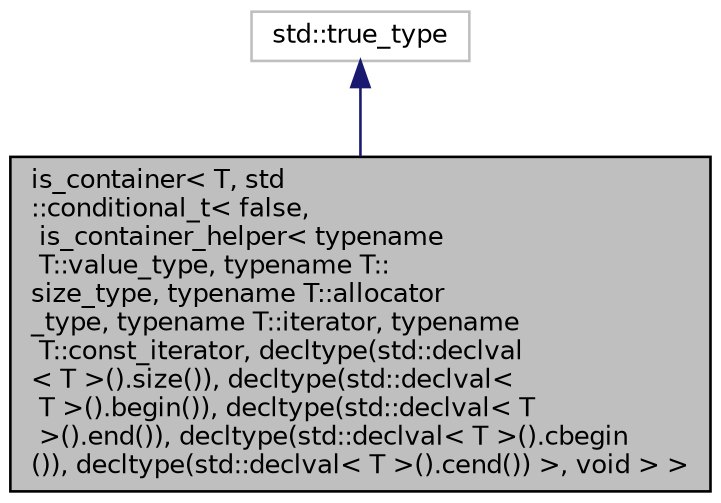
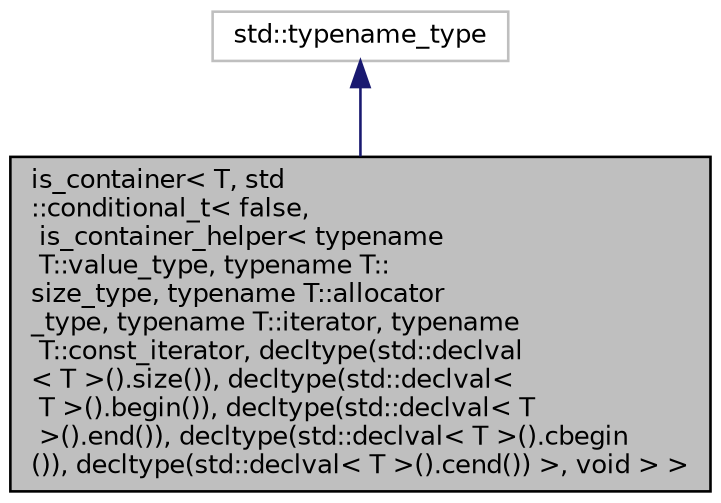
node "std::true_type": label "std::true_type" -> "std::typename_type"
